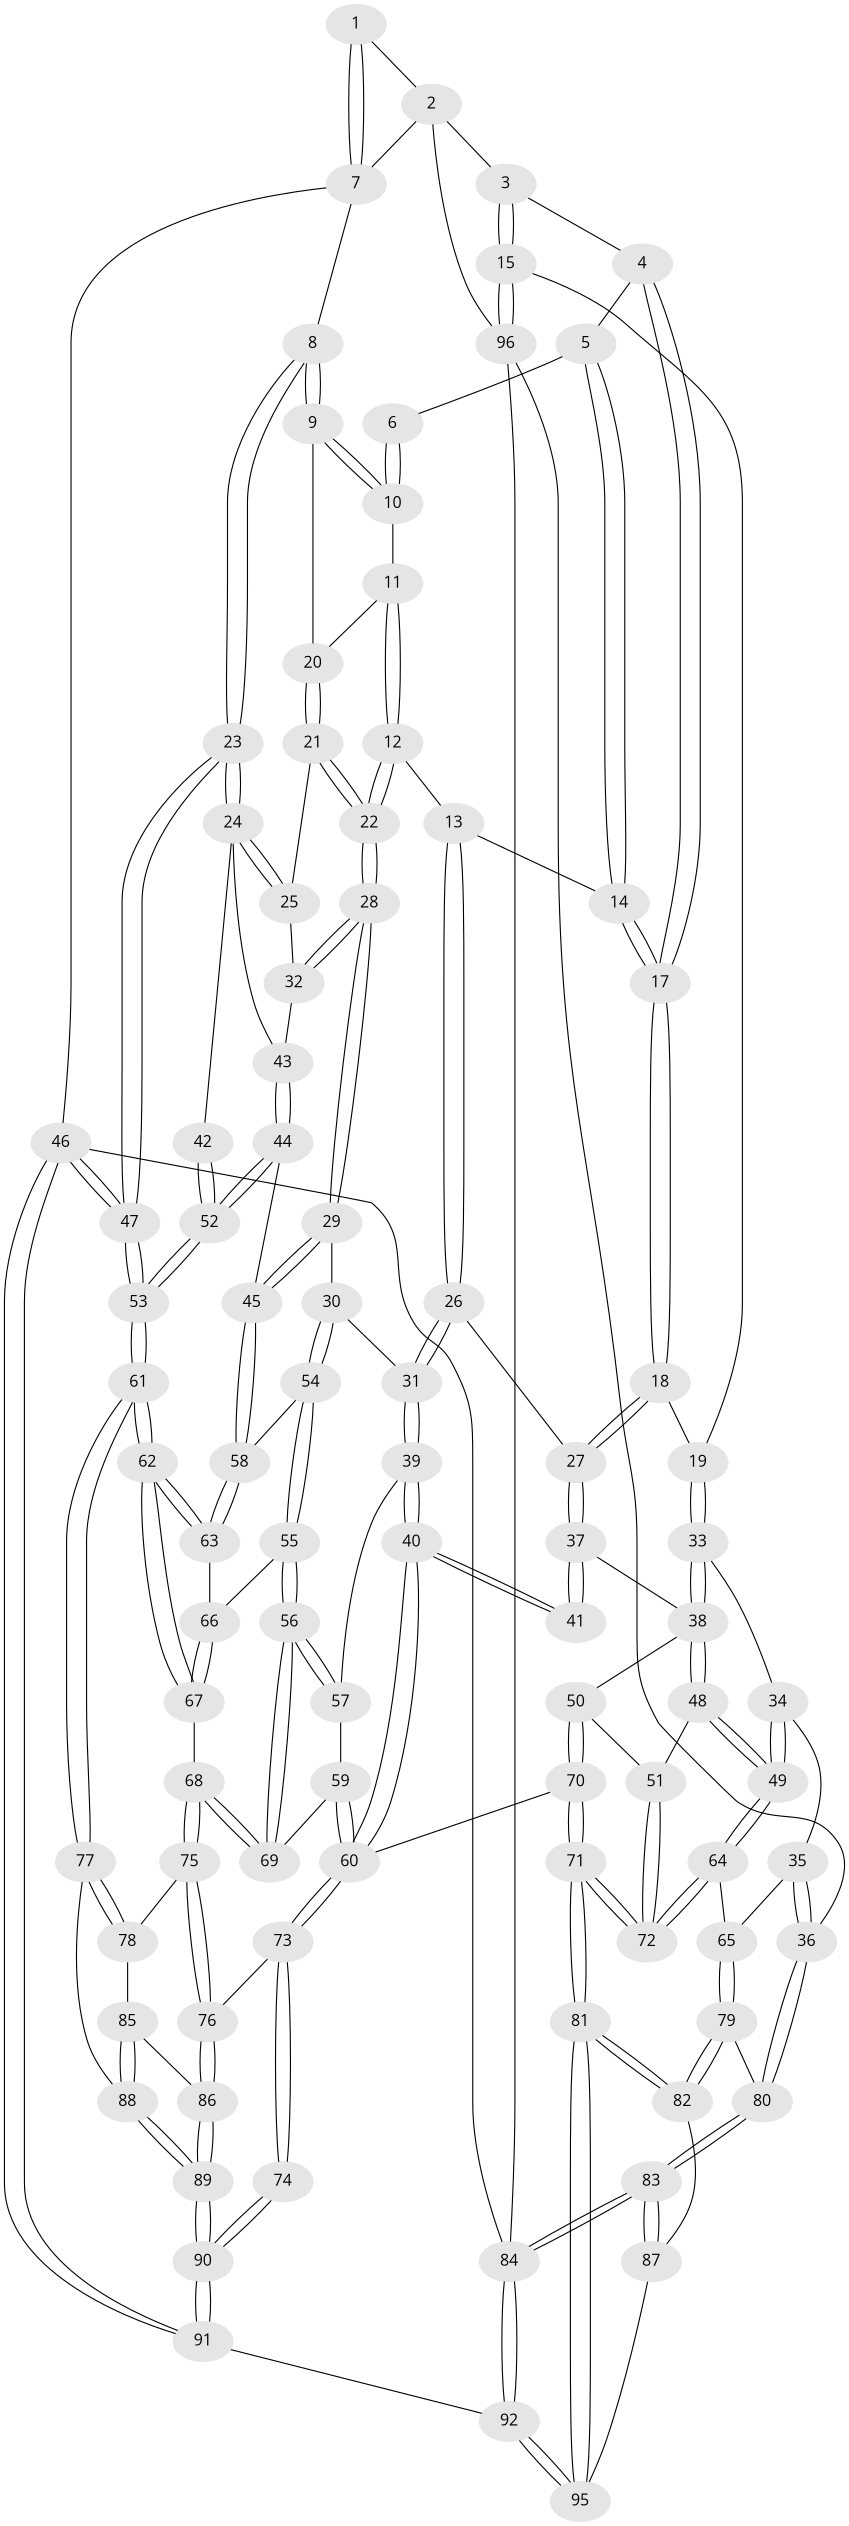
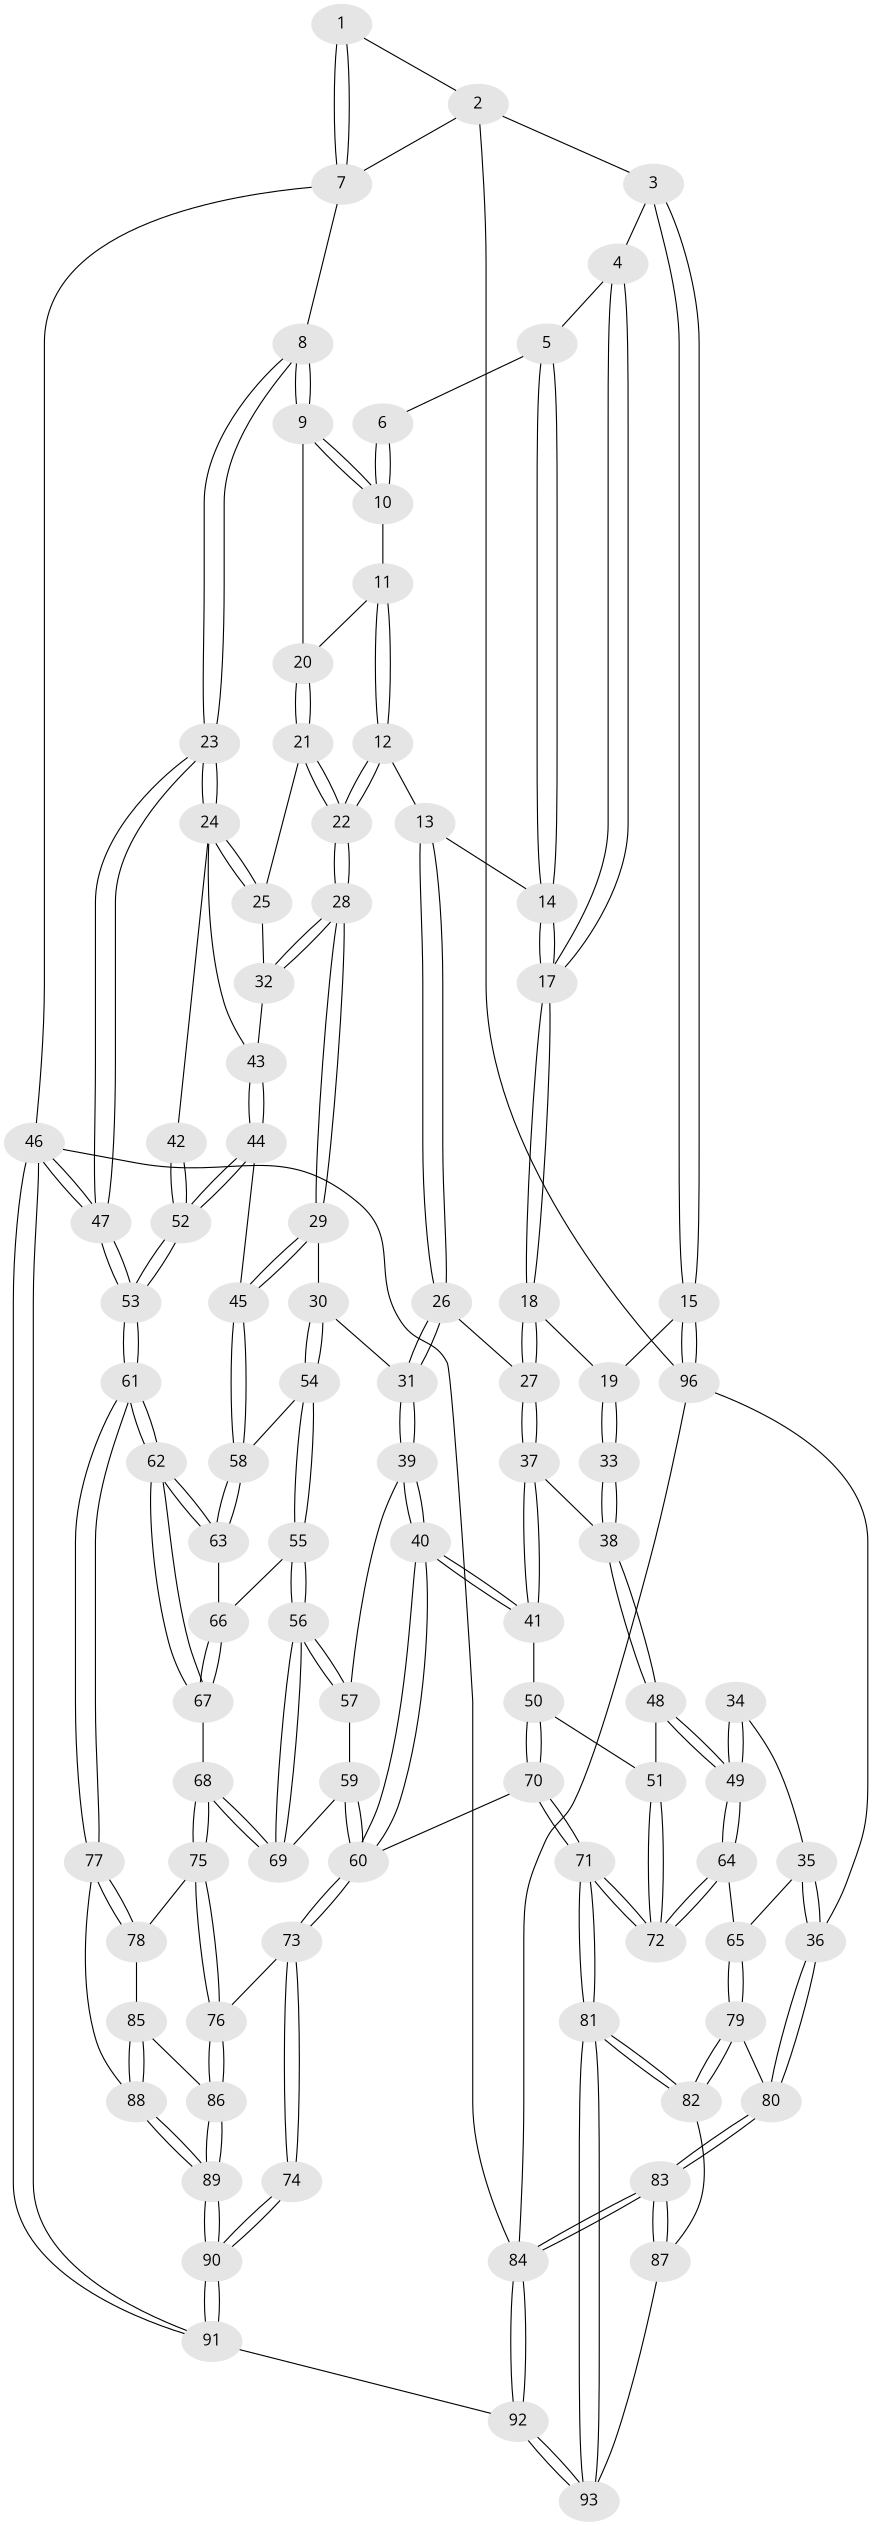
edge "33" -- "34": removed
edge "38" -- "50": now "41" -- "50"
node "95": label "95" -> "93"
